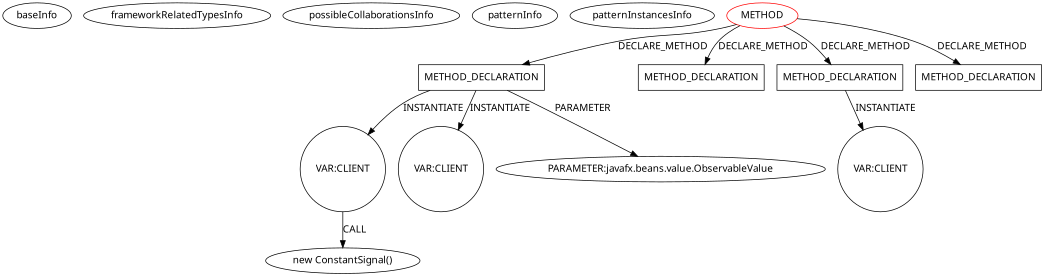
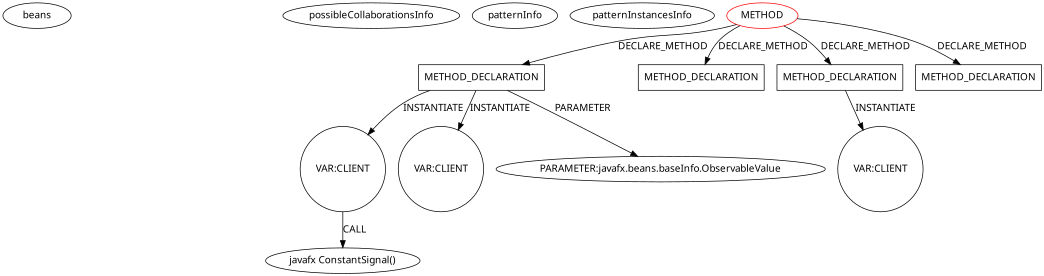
node "baseInfo": label "baseInfo" -> "beans"
node "frameworkRelatedTypesInfo": removed
node "PARAMETER:javafx.beans.value.ObservableValue": label "PARAMETER:javafx.beans.value.ObservableValue" -> "PARAMETER:javafx.beans.baseInfo.ObservableValue"
node "new ConstantSignal()": label "new ConstantSignal()" -> "javafx ConstantSignal()"
